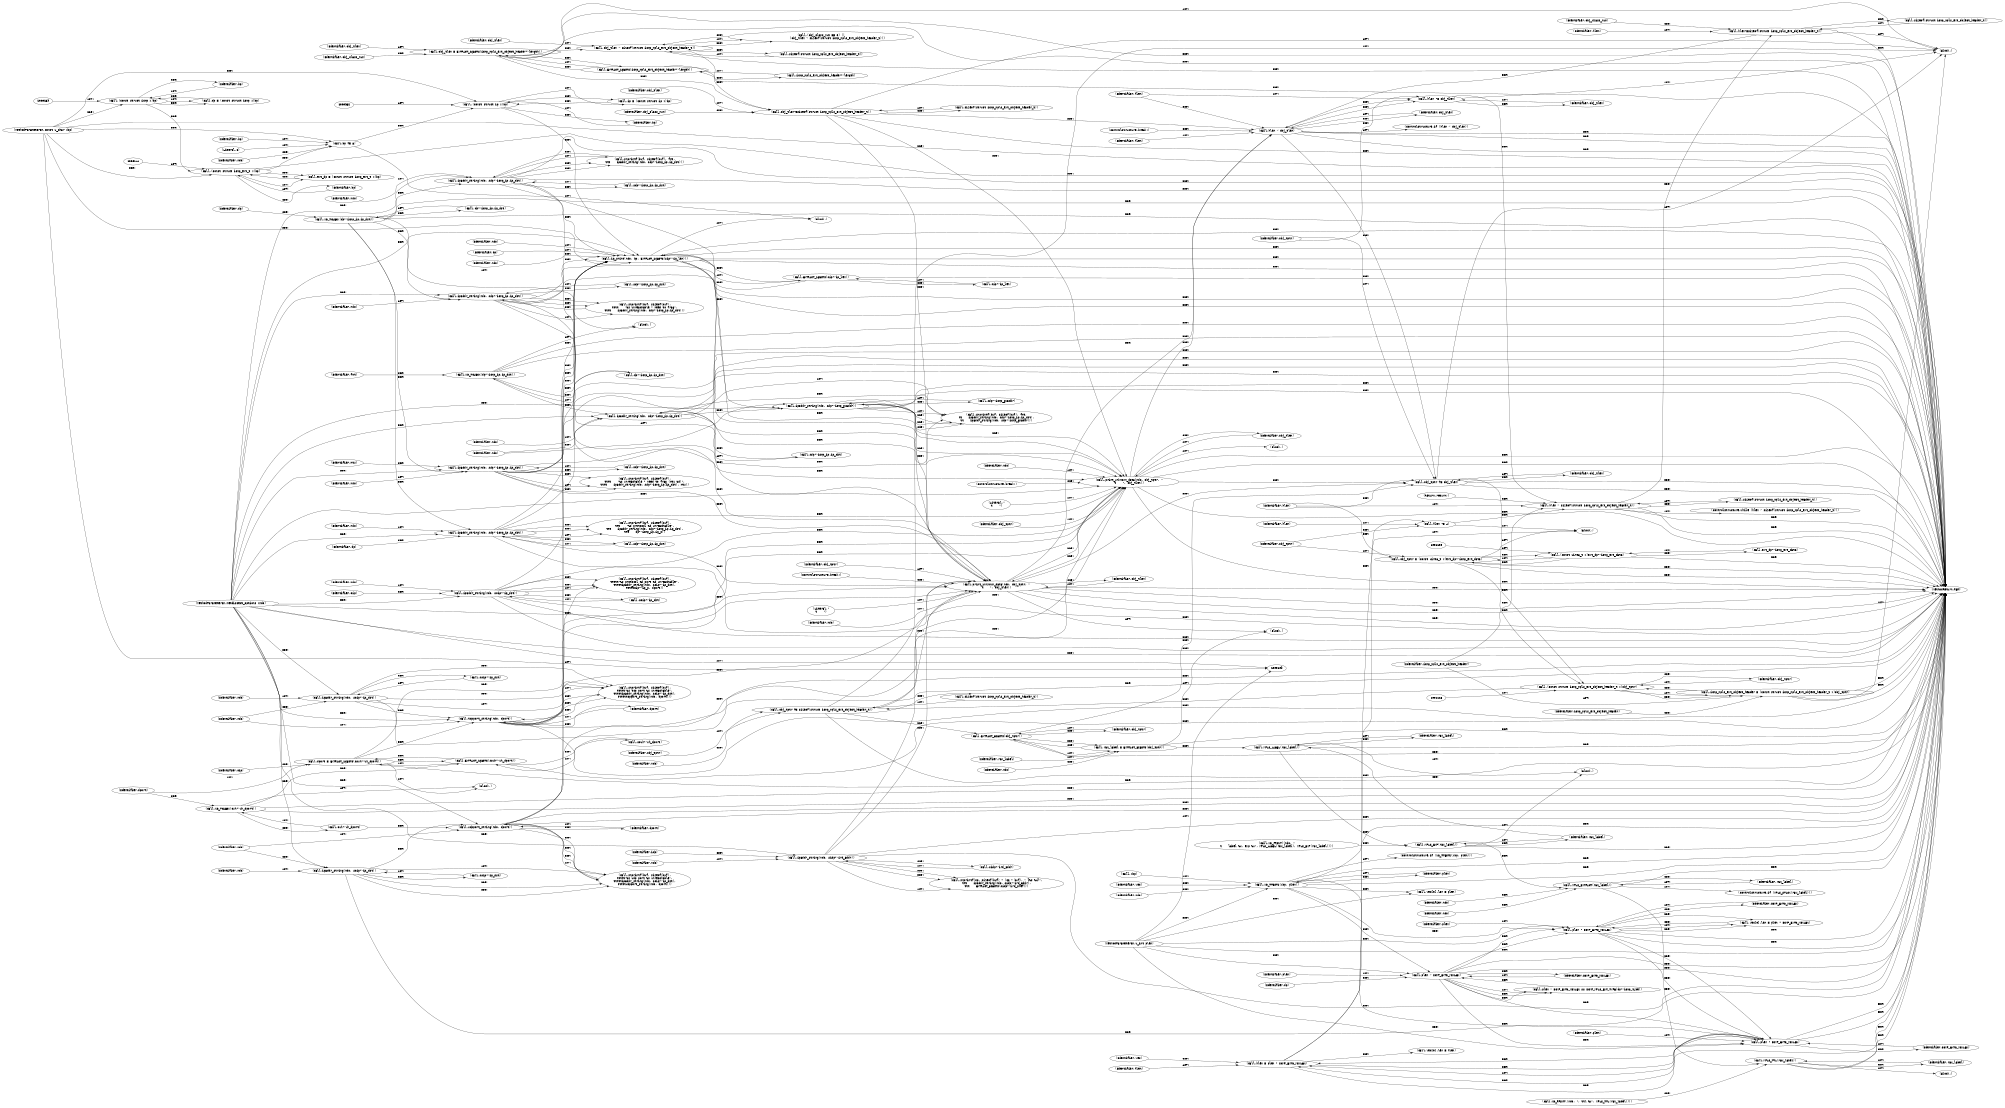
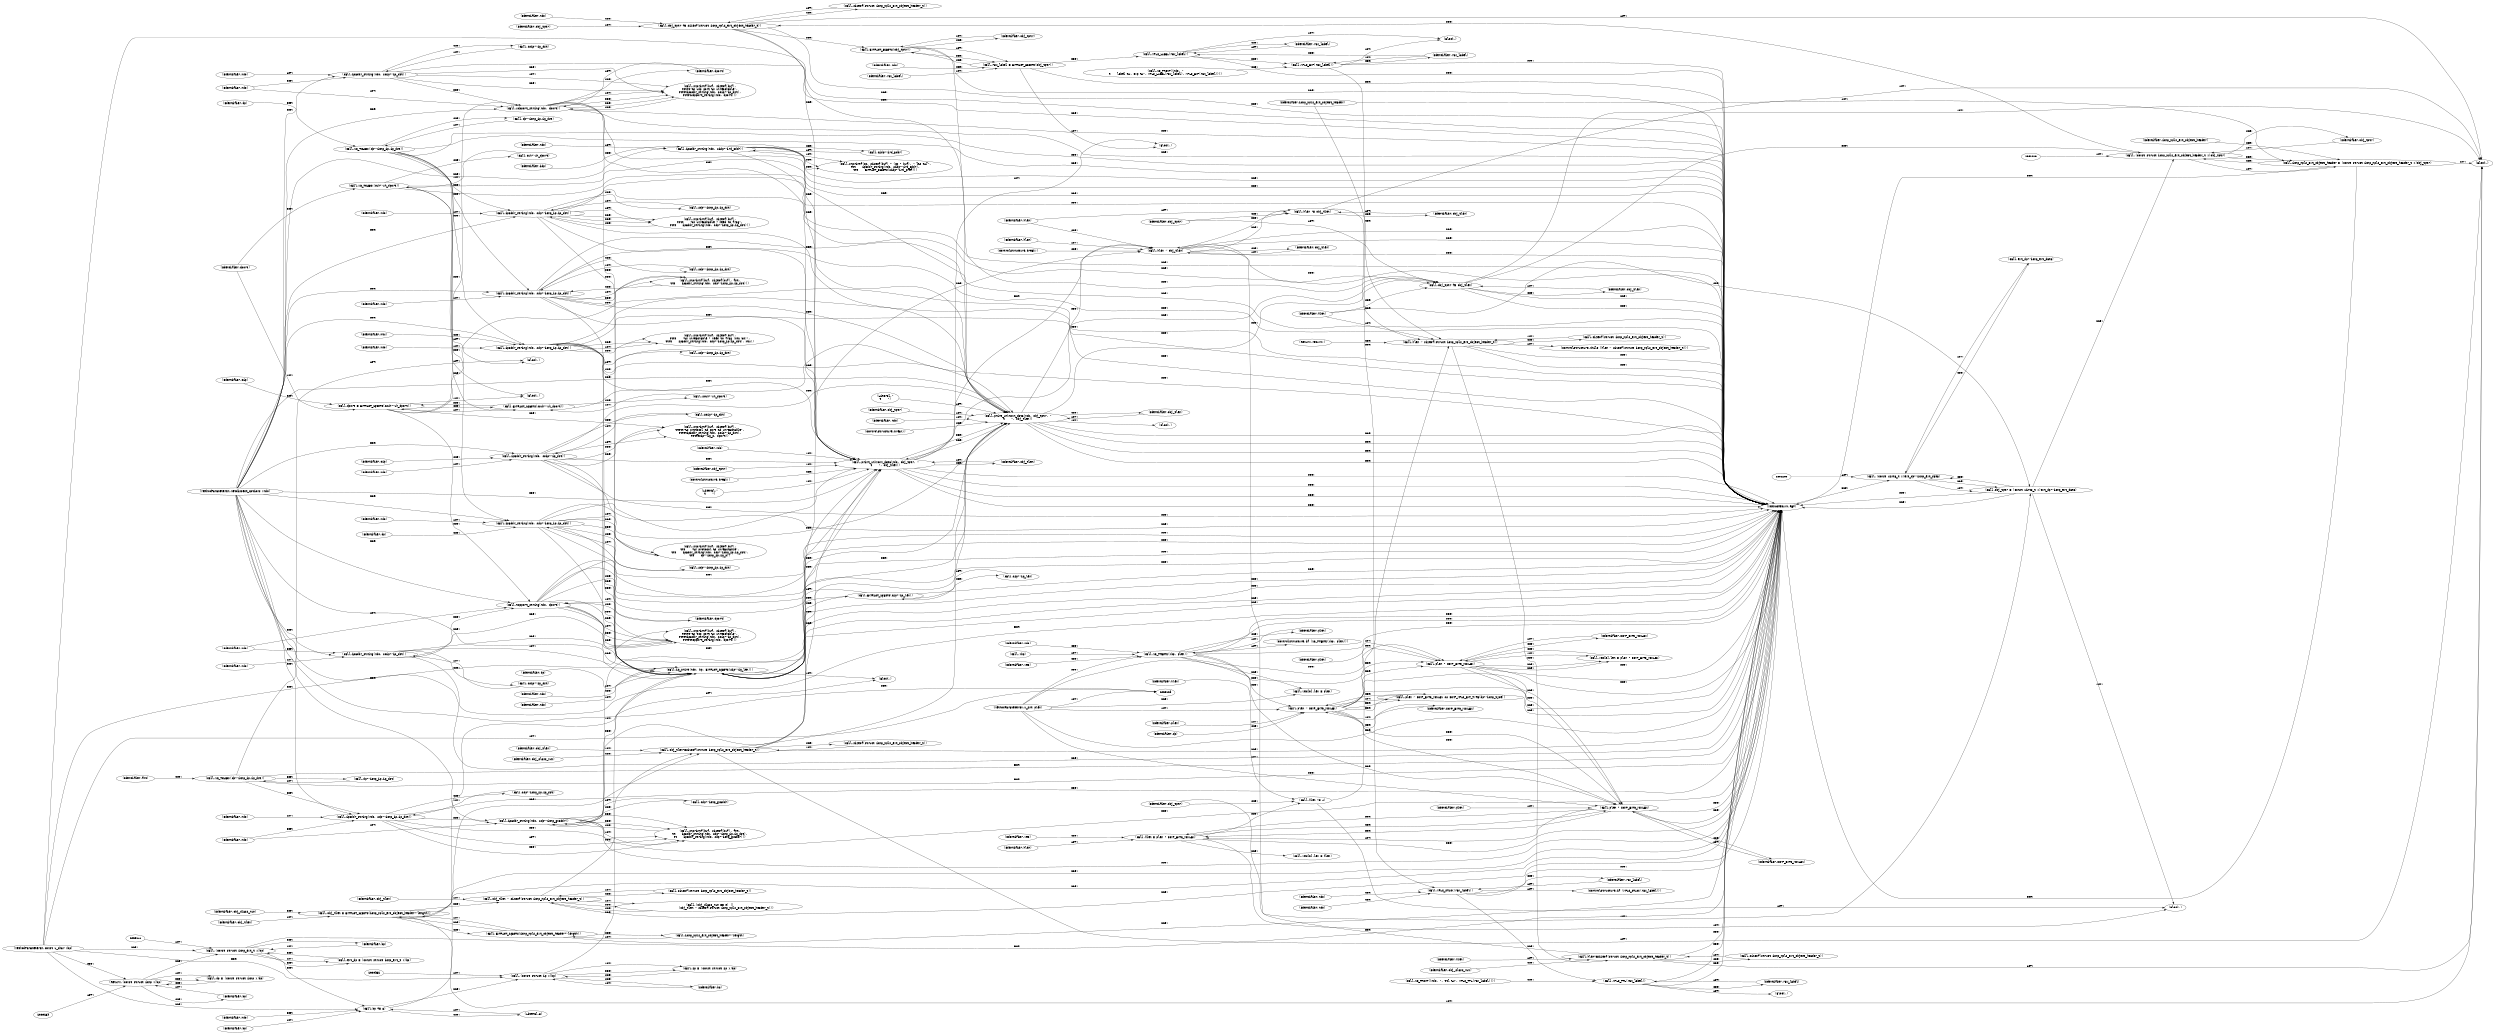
node "(Call,(const struct icmp *)bp)": label "(Call,(const struct icmp *)bp)" -> "(Return,(const struct icmp *)bp)"
node "(ControlStructure,if (hlen < obj_tlen))": removed
edge "(Call,ip_print(ndo, bp, EXTRACT_16BITS(&ip->ip_len)))" -> "(Call,ipaddr_string(ndo, &dp->icmp_gwaddr))": reversed
edge "(Call,(const uint8_t *)ext_dp->icmp_ext_data)" -> "(MethodReturn,RET)": reversed
edge "(Call,ouh->uh_dport)" -> "(Call,udpport_string(ndo, dport))": now "(Call,dport = EXTRACT_16BITS(&ouh->uh_dport))" -> "(Call,udpport_string(ndo, dport))"
node "(Call,MPLS_EXTRACT(raw_label))": label "(Call,MPLS_EXTRACT(raw_label))" -> "(Call,MPLS_STACK(raw_label))"
edge "(MethodParameterIn,u_int plen)" -> "(Call,plen > ICMP_EXTD_MINLEN)": label "DDG: " -> "AST: "
edge "(Call,bp += 8)" -> "(Literal,8)": added, label "CFG:"
